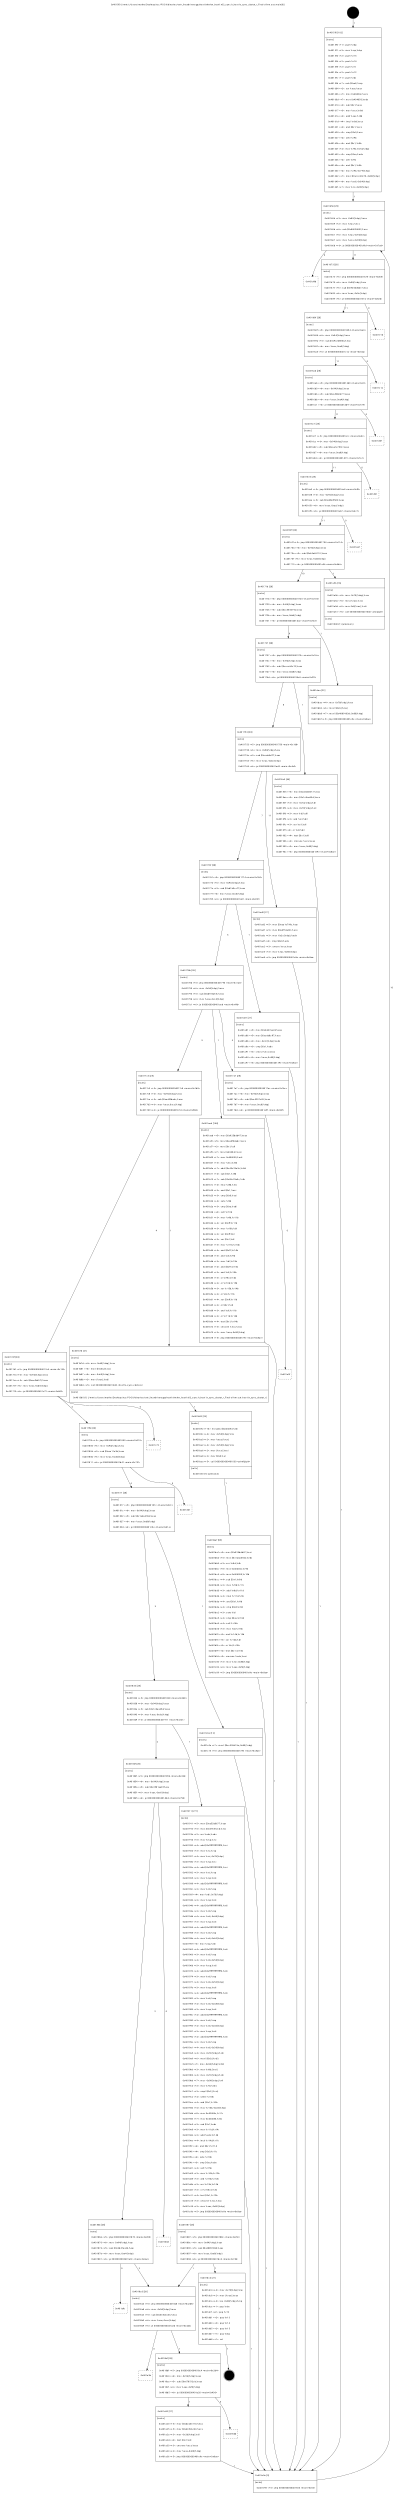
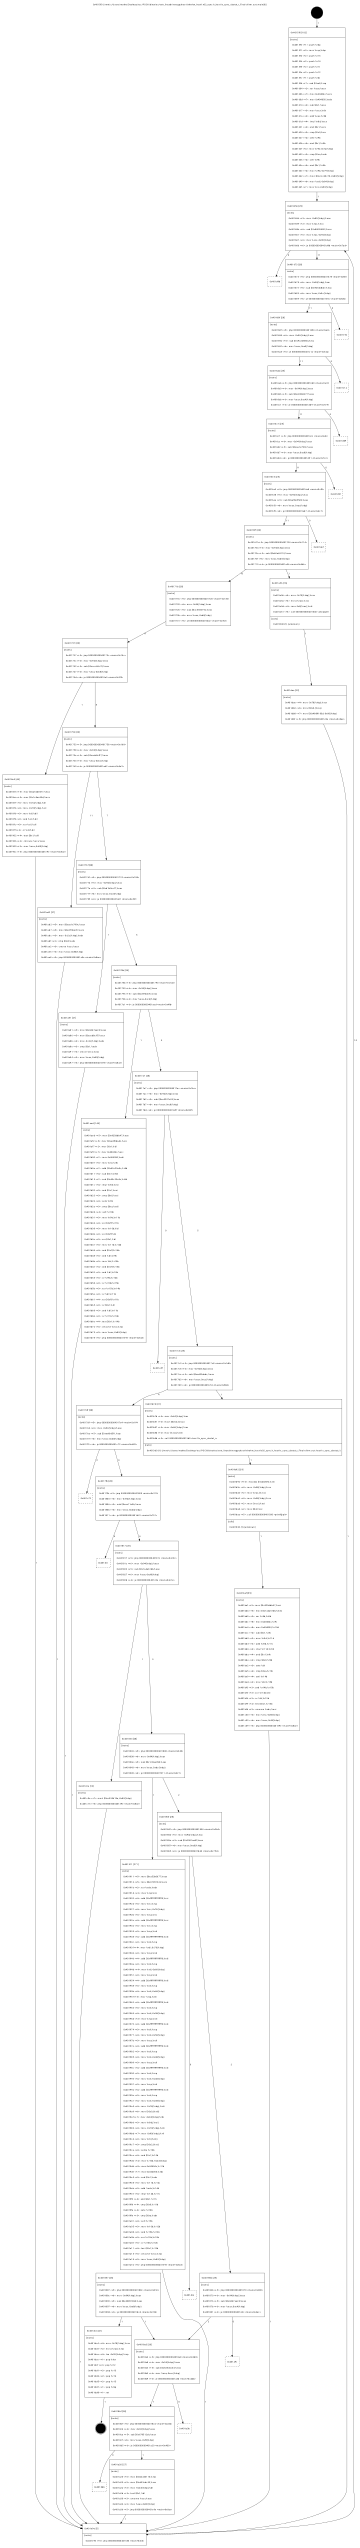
edge "0x40171b [28]" -> "0x401dae [22]": now "0x401a56 [16]" -> "0x401dae [22]"
edge "0x40178b [28]" -> "0x4017c3 [28]": now "0x4017a7 [28]" -> "0x4017c3 [28]"
